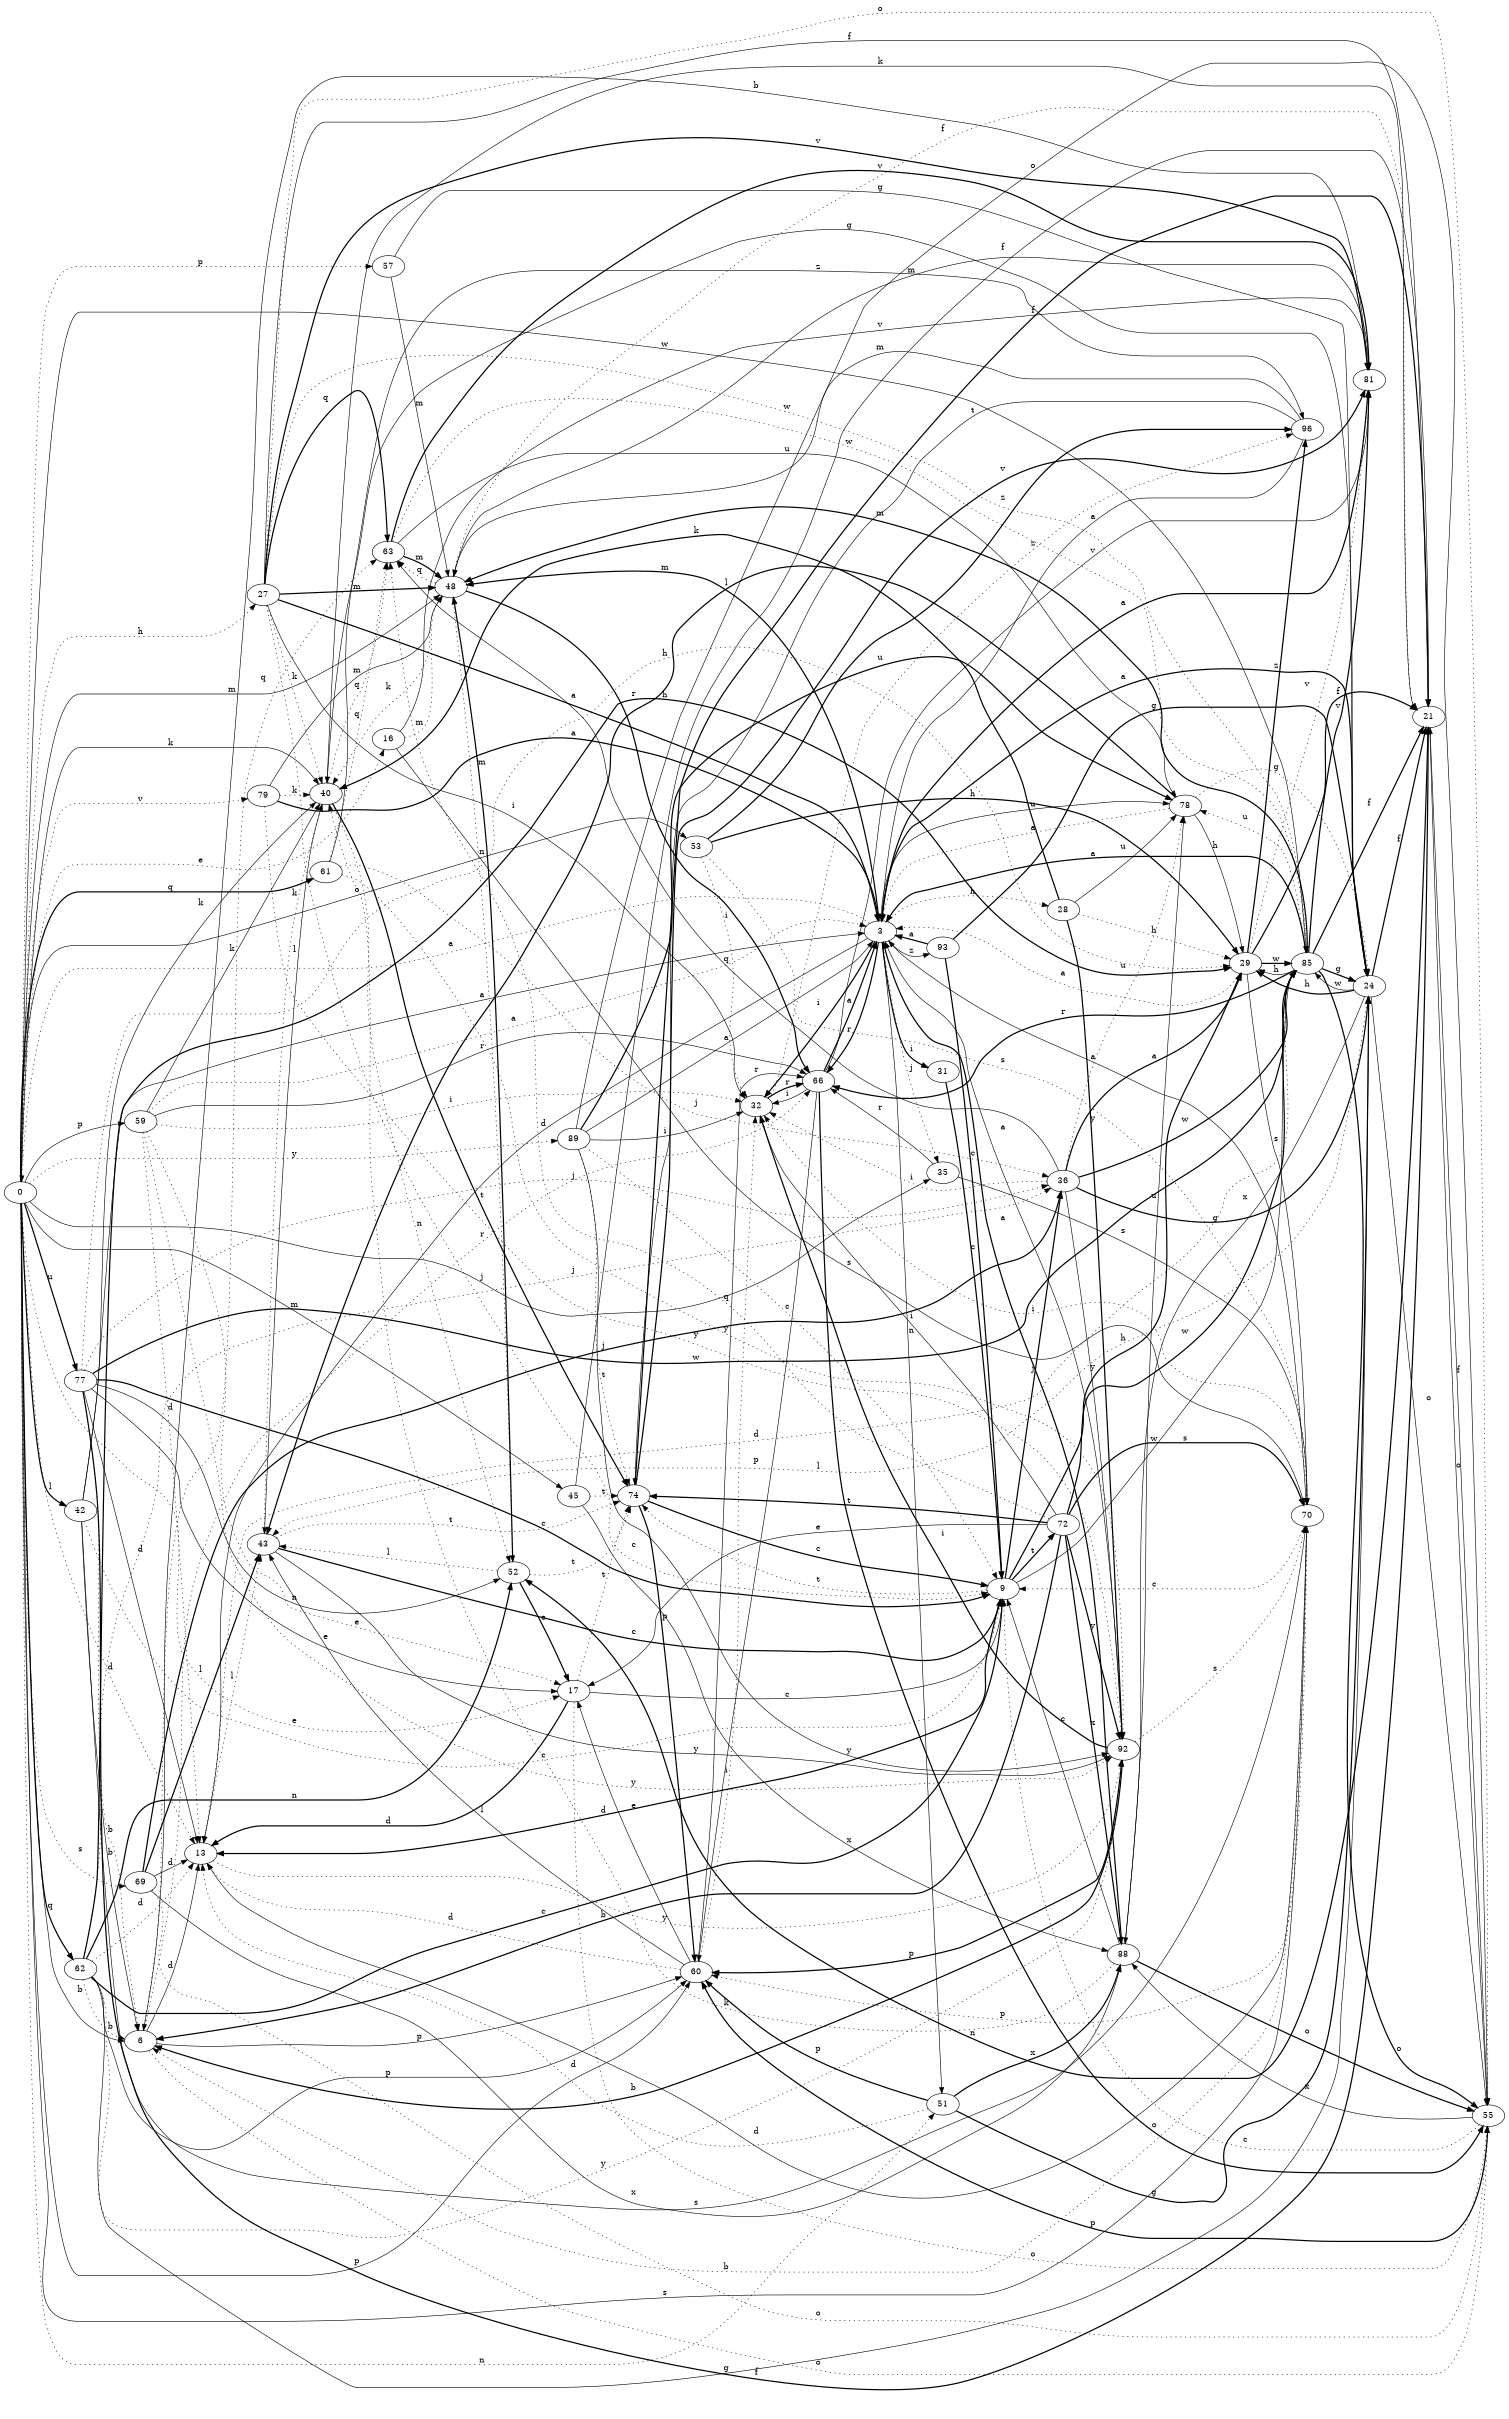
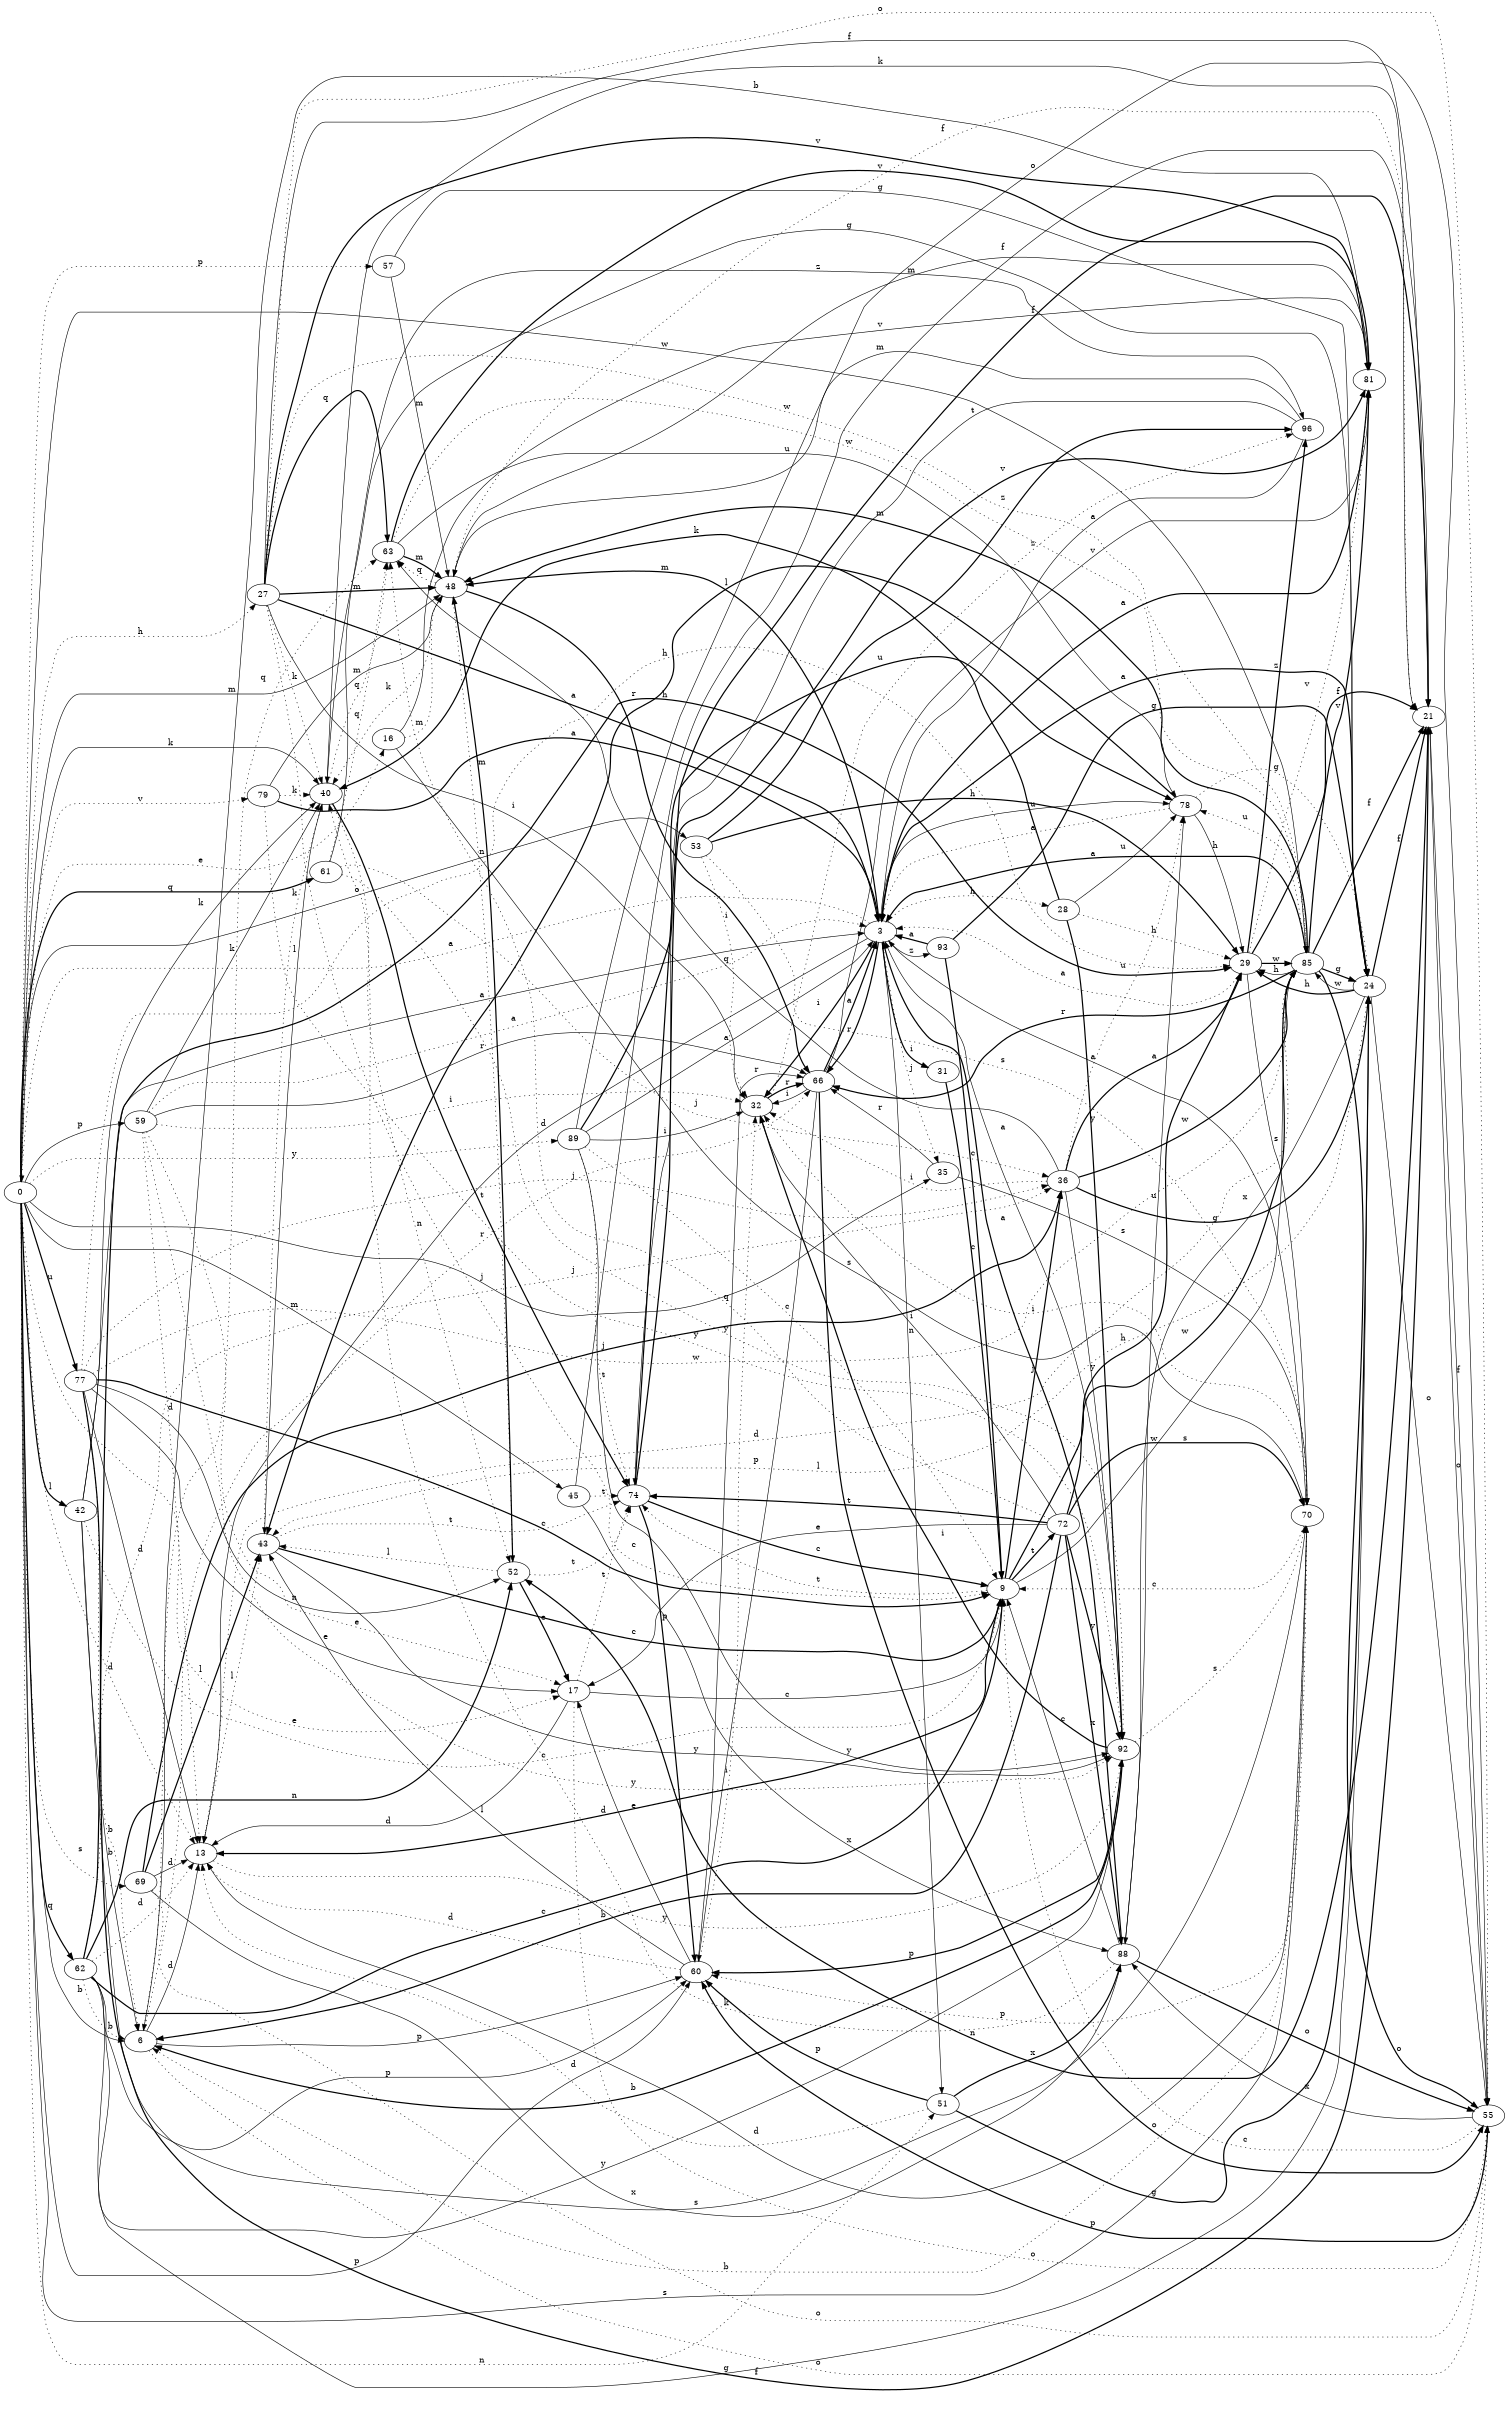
edge "77" -> "85": style bold -> dotted
edge "17" -> "13": style bold -> solid
edge "62" -> "92": style dotted -> solid
